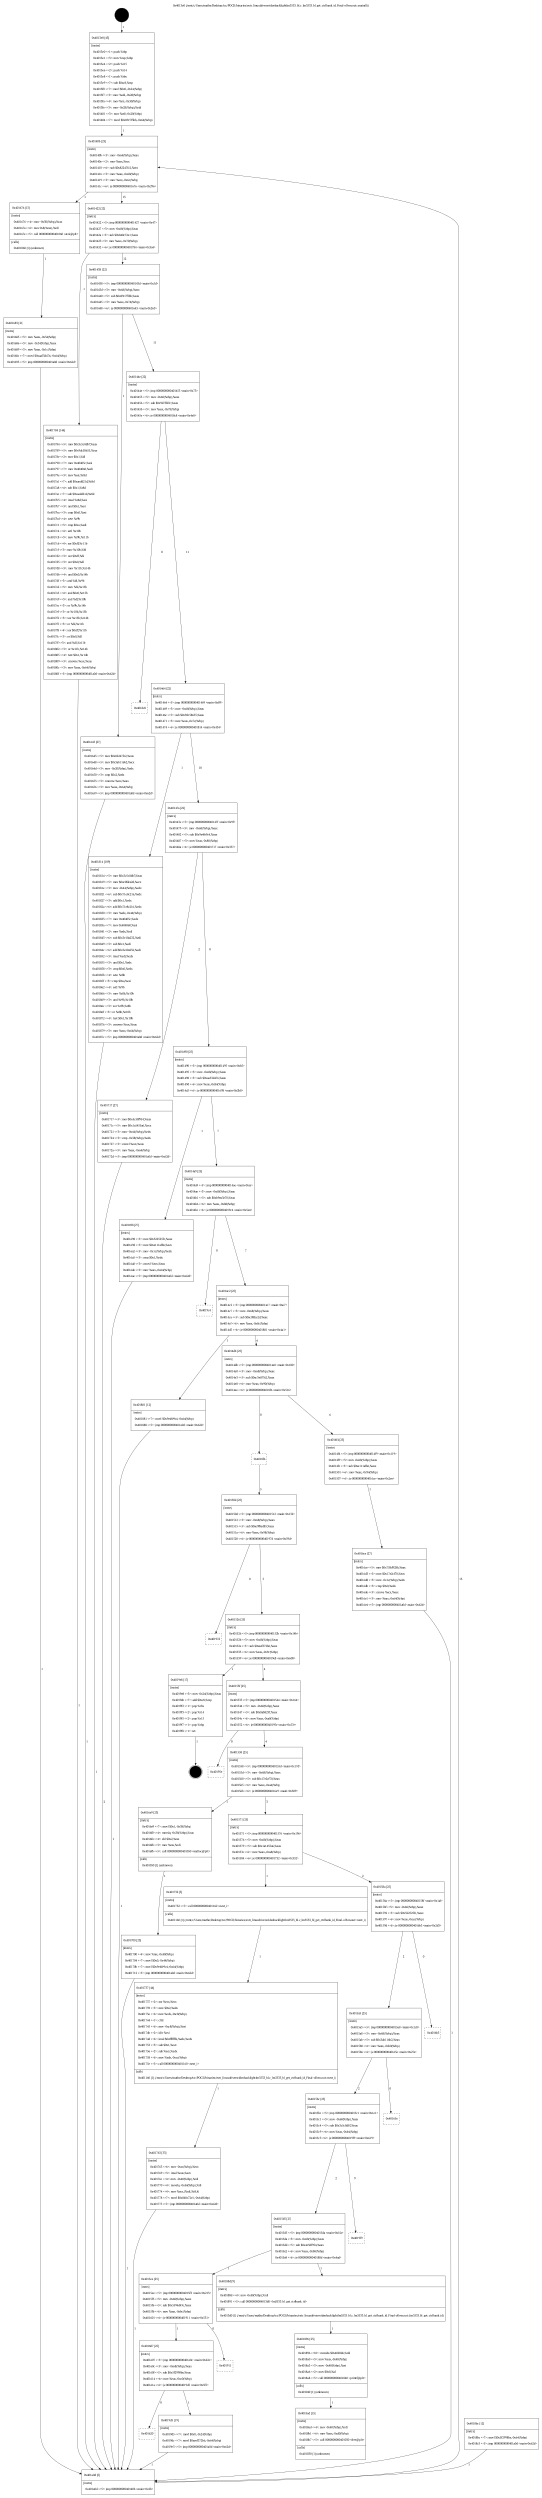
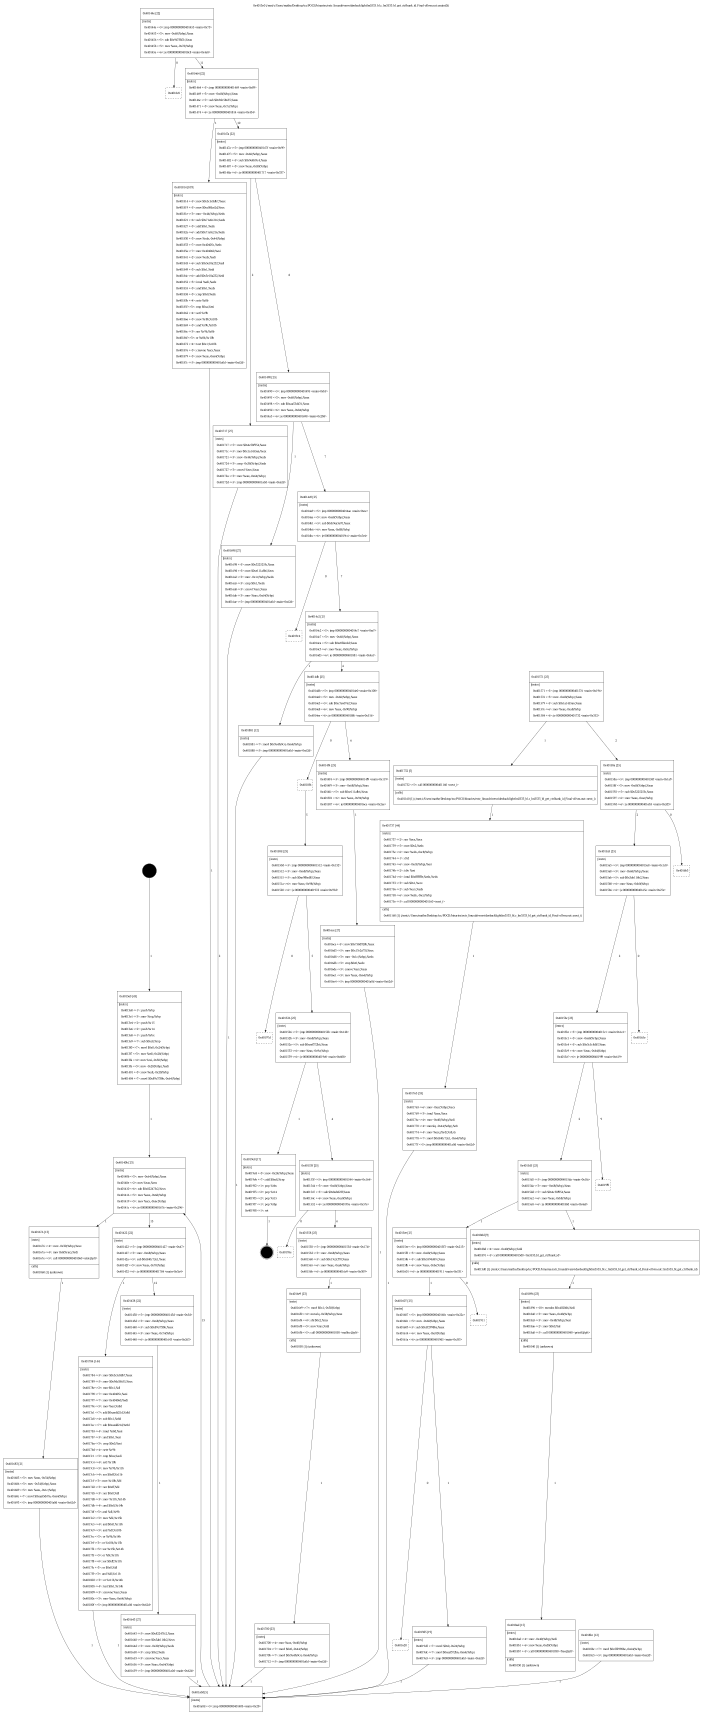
edge "0x401438 [22]" -> "0x40144e [22]": removed, label "11"
edge "0x401558 [25]" -> "0x401571 [25]": removed, label "3"
